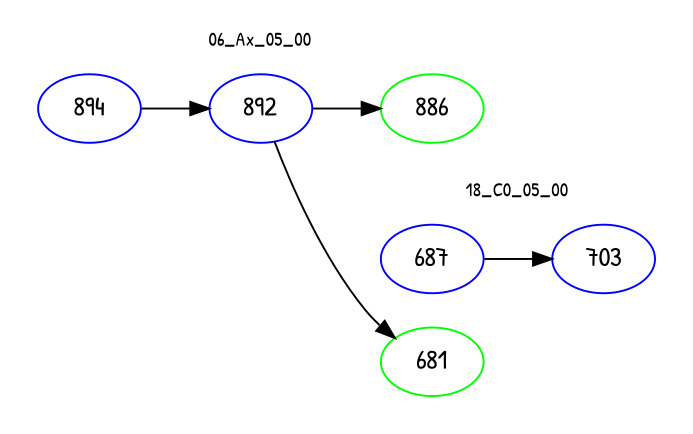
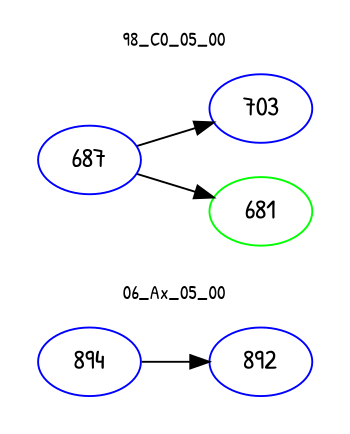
node "886": removed
cluster "18_C0_05_00": label "18_C0_05_00" -> "98_C0_05_00"
edge "892" -> "681": now "687" -> "681"
